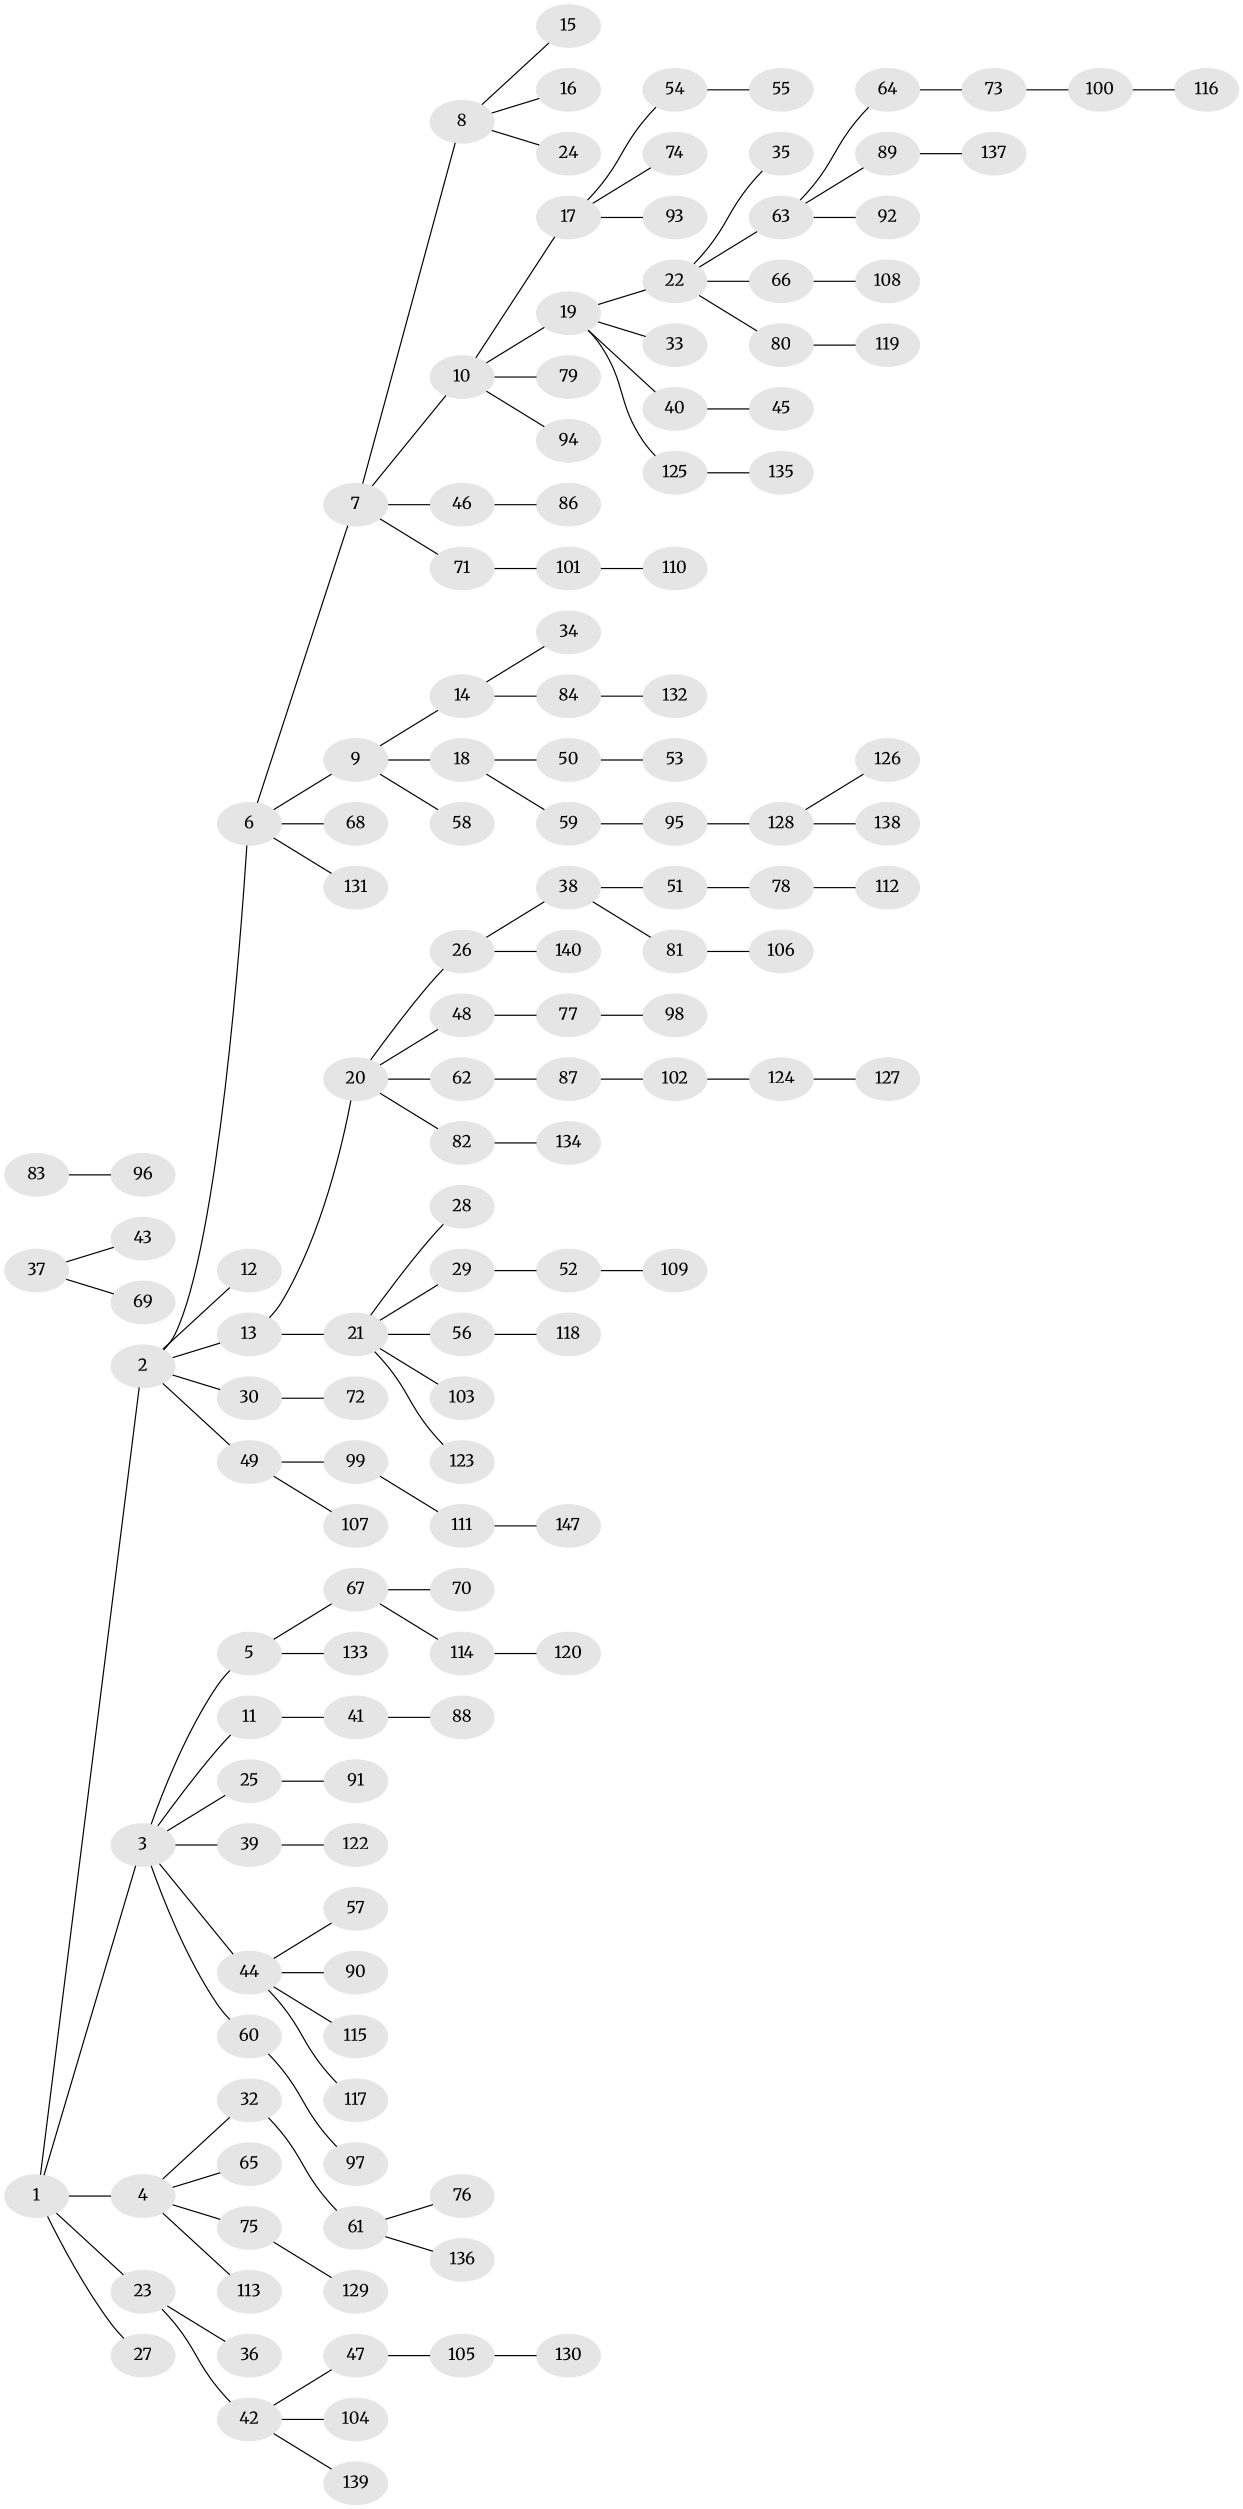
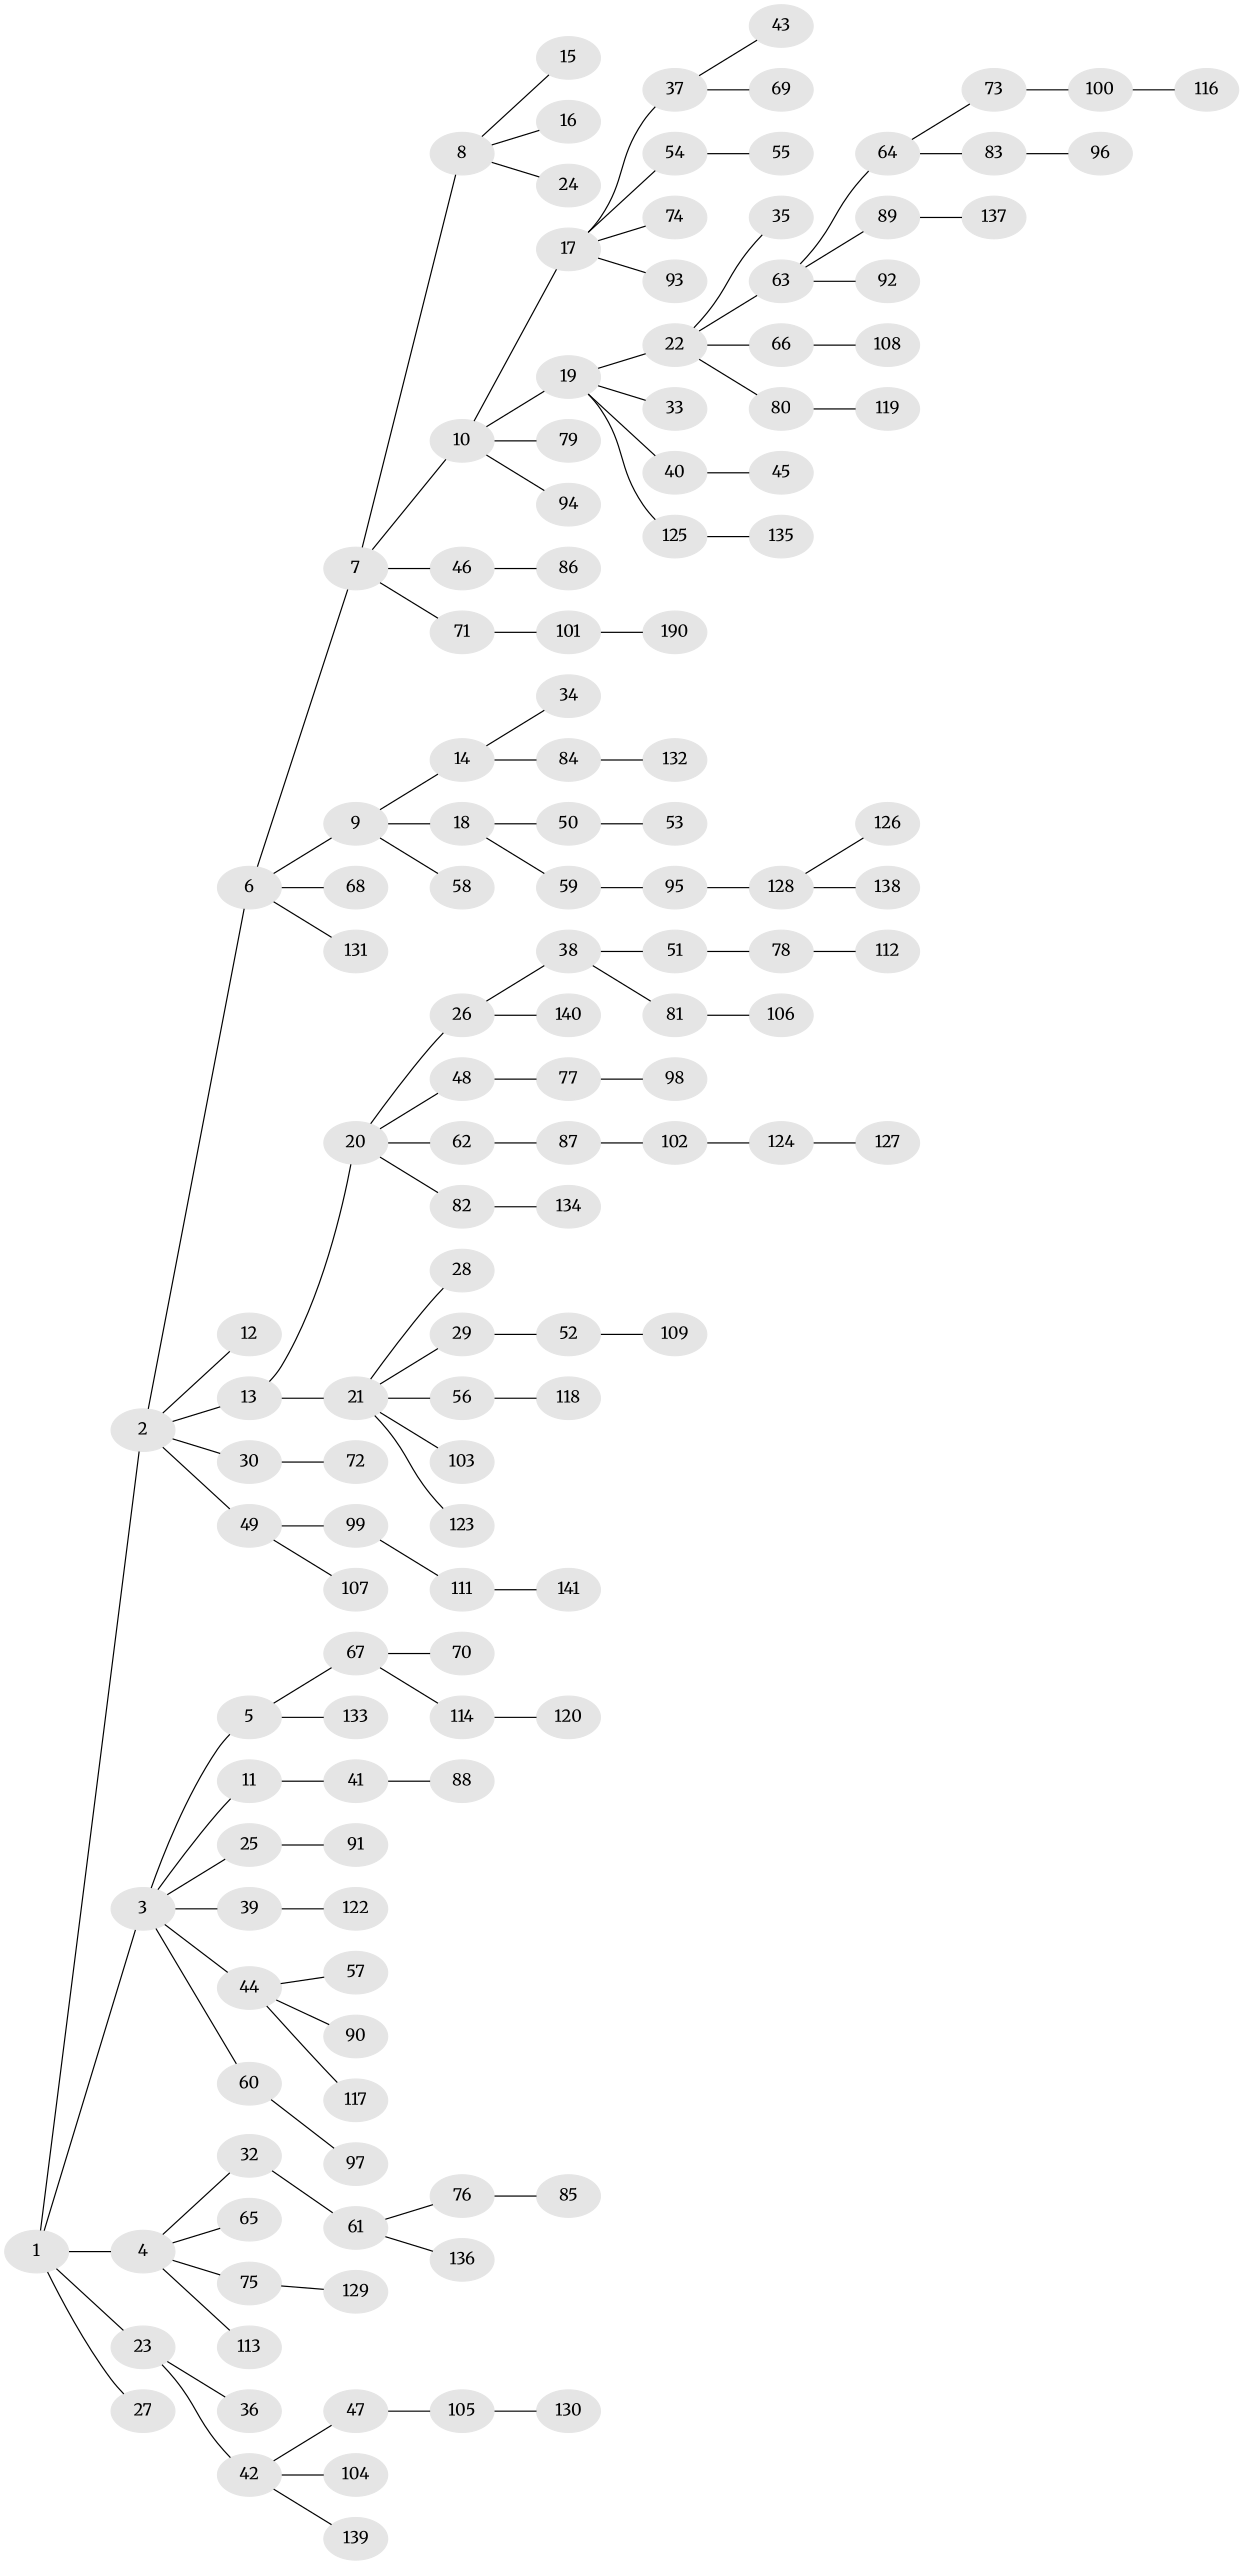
edge "64" -- "83": added
edge "37" -- "17": added
node "110": label "110" -> "190"
node "147": label "147" -> "141"
node "115": removed
node "85": added
